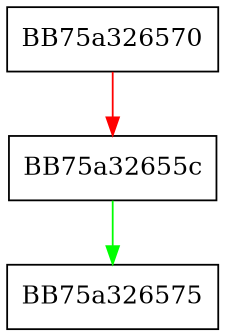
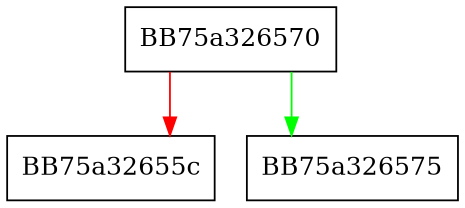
edge "BB75a32655c" -> "BB75a326575": now "BB75a326570" -> "BB75a326575"
